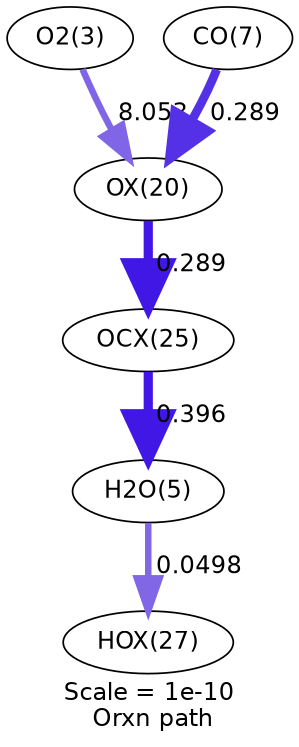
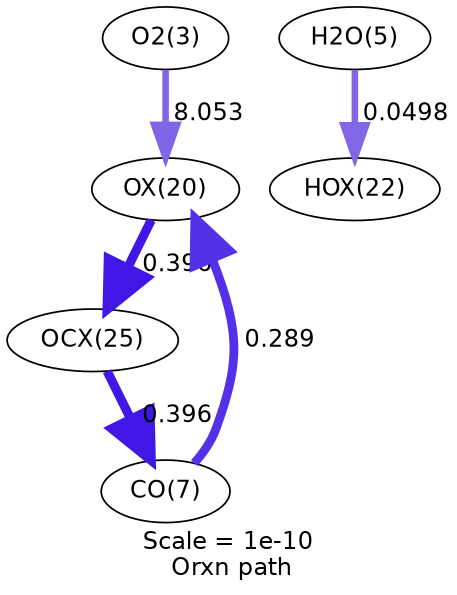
edge "OX(20)" -> "OCX(25)": label " 0.289" -> " 0.396"
edge "OCX(25)" -> "H2O(5)": now "OCX(25)" -> "CO(7)"
node "HOX(27)": label "HOX(27)" -> "HOX(22)"
